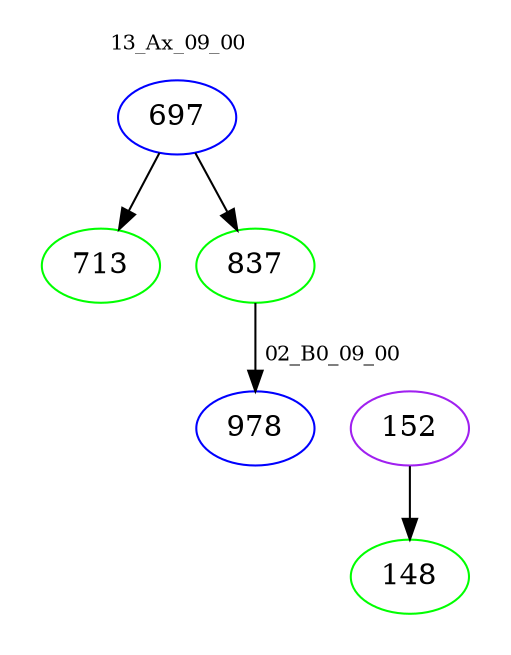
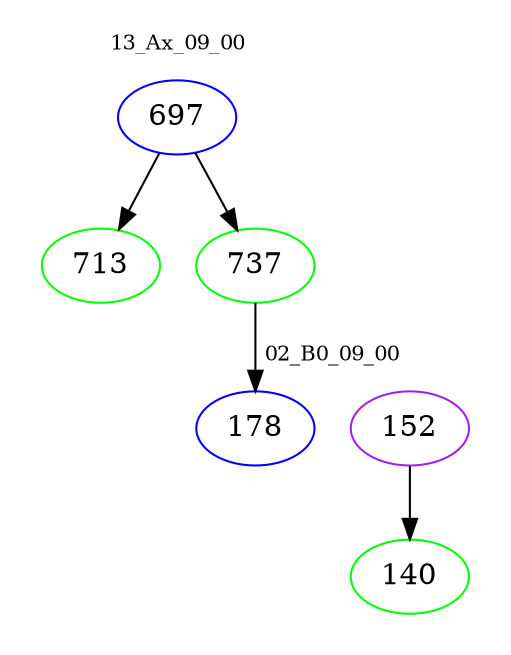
node "837": label "837" -> "737"
node "978": label "978" -> "178"
node "148": label "148" -> "140"
